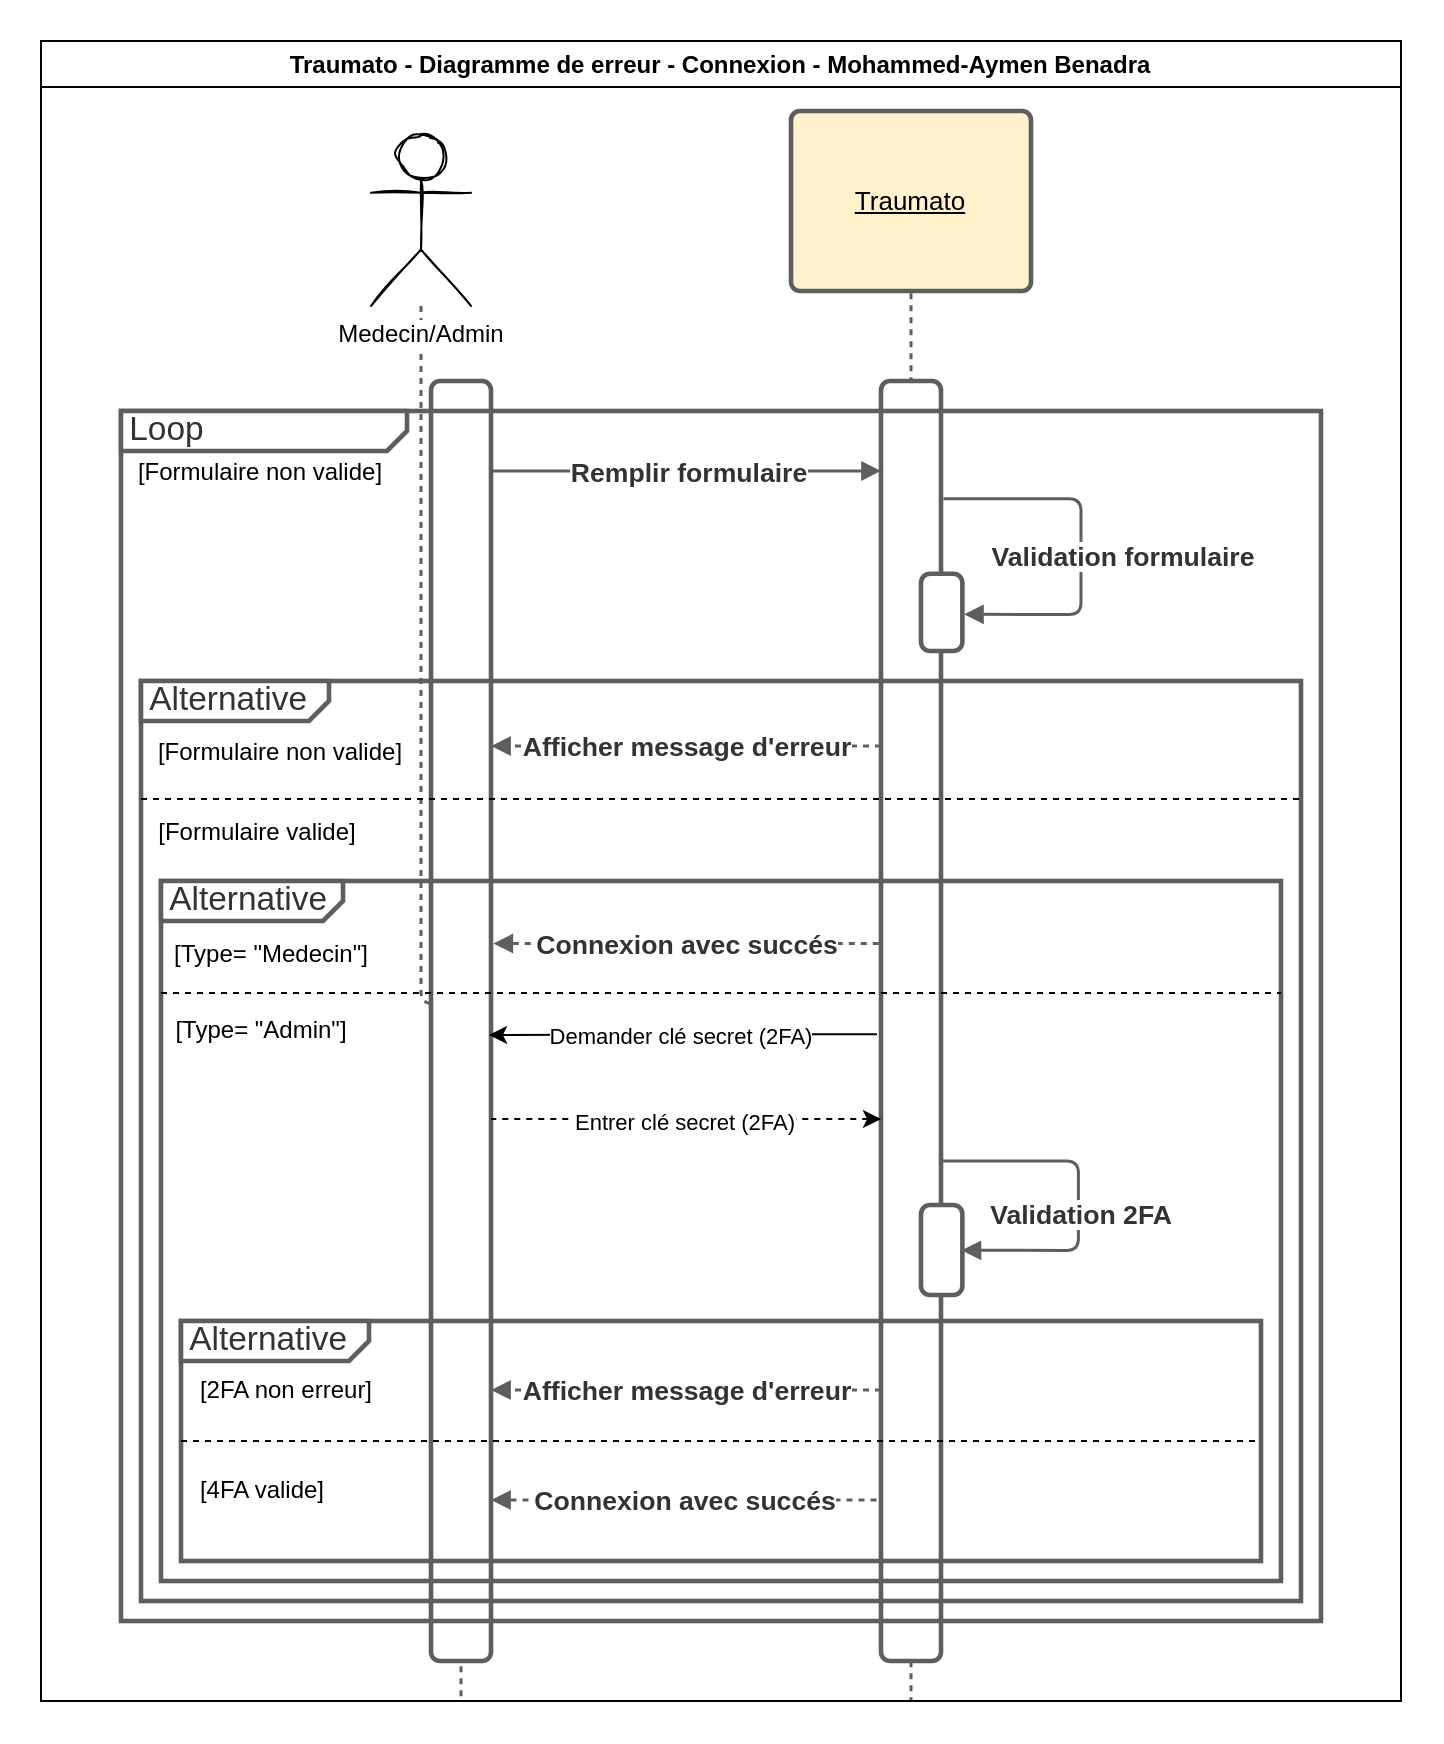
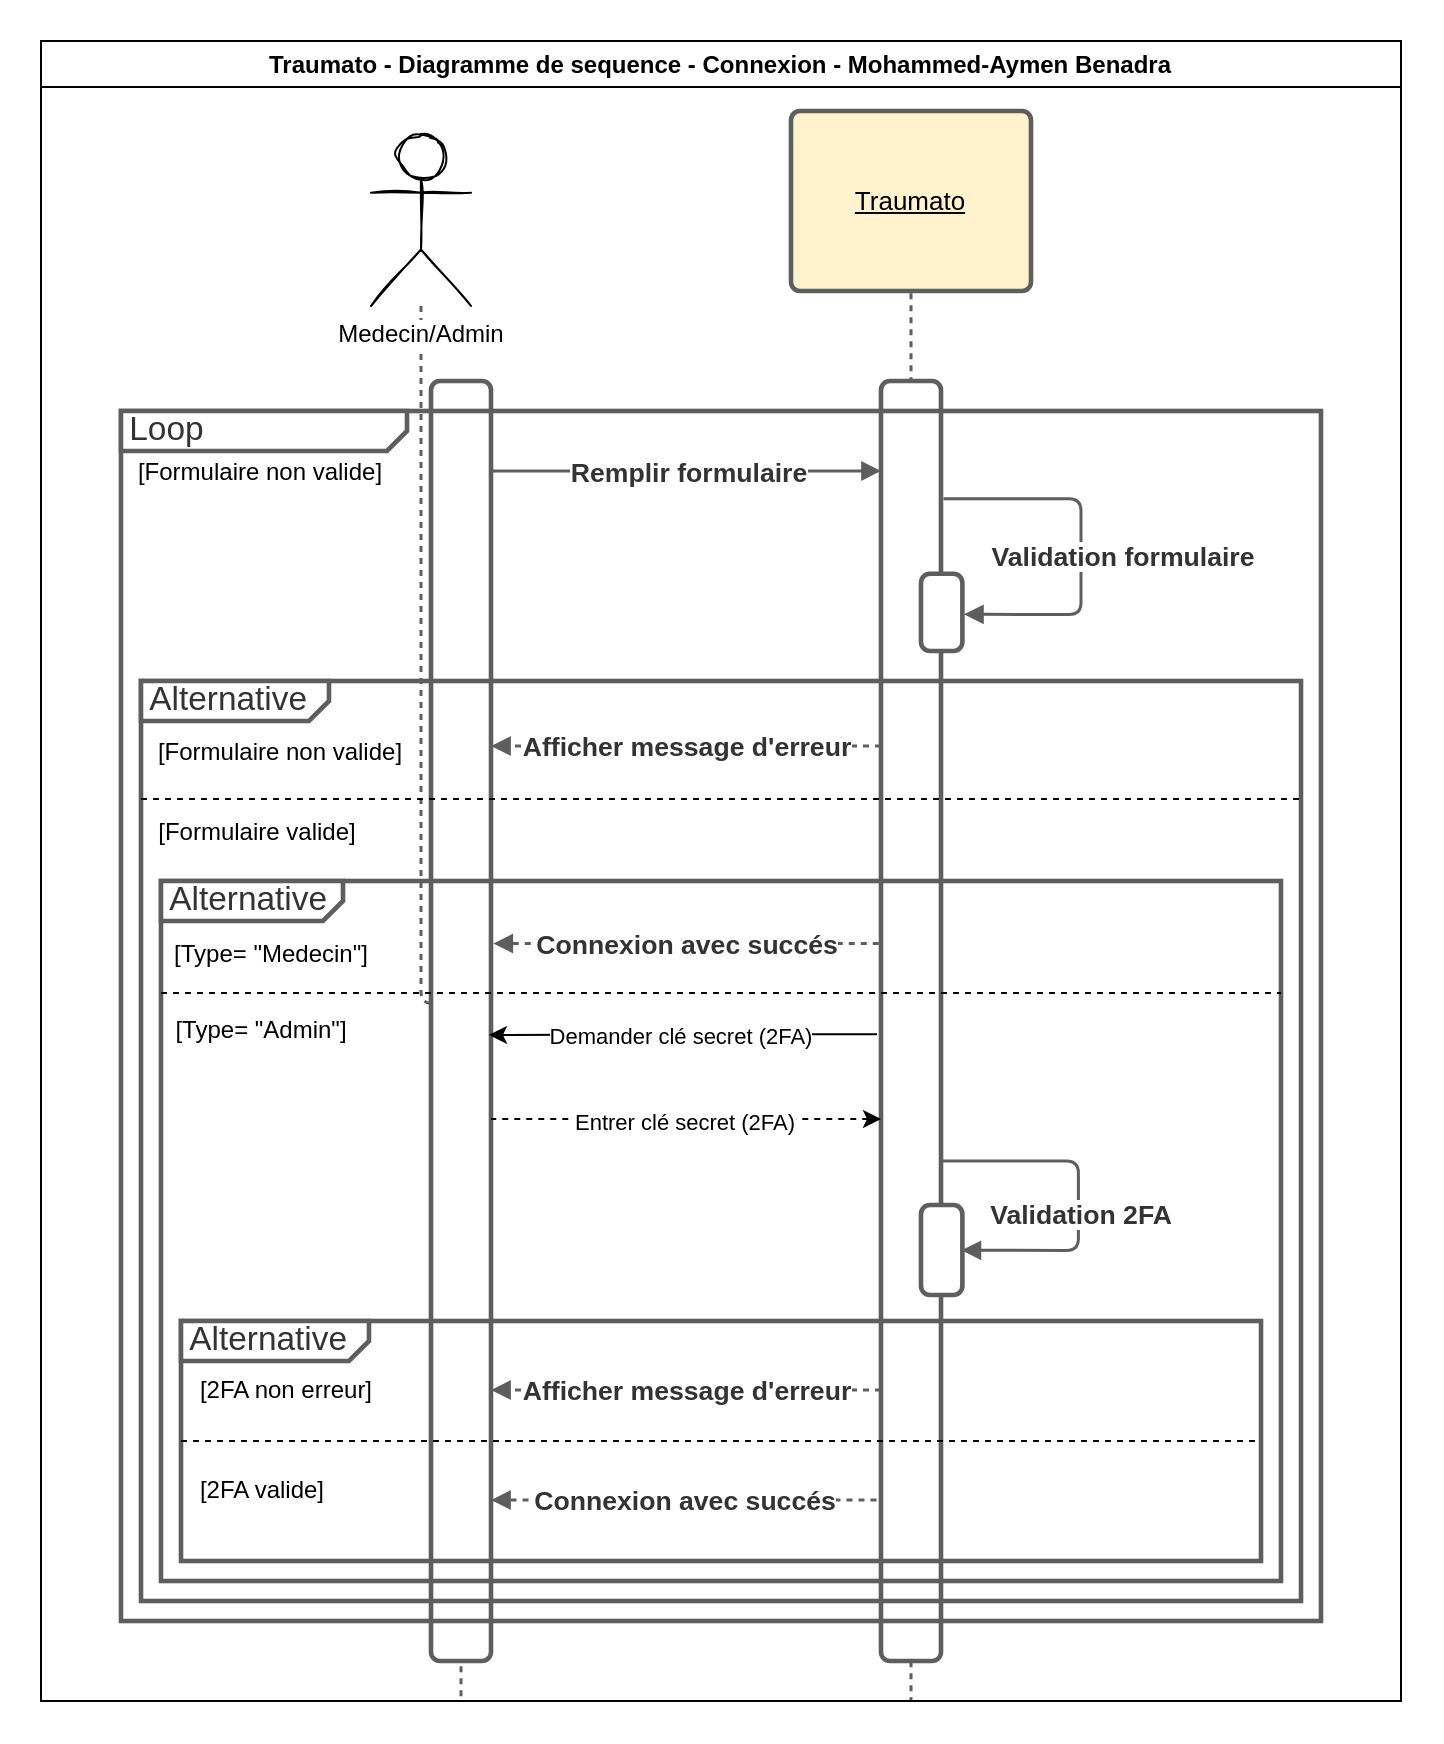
node "Traumato - Diagramme de erreur - Connexion - Mohammed-Aymen Benadra": label "Traumato - Diagramme de erreur - Connexion - Mohammed-Aymen Benadra" -> "Traumato - Diagramme de sequence - Connexion - Mohammed-Aymen Benadra"
node "[4FA valide]": label "[4FA valide]" -> "[2FA valide]"
